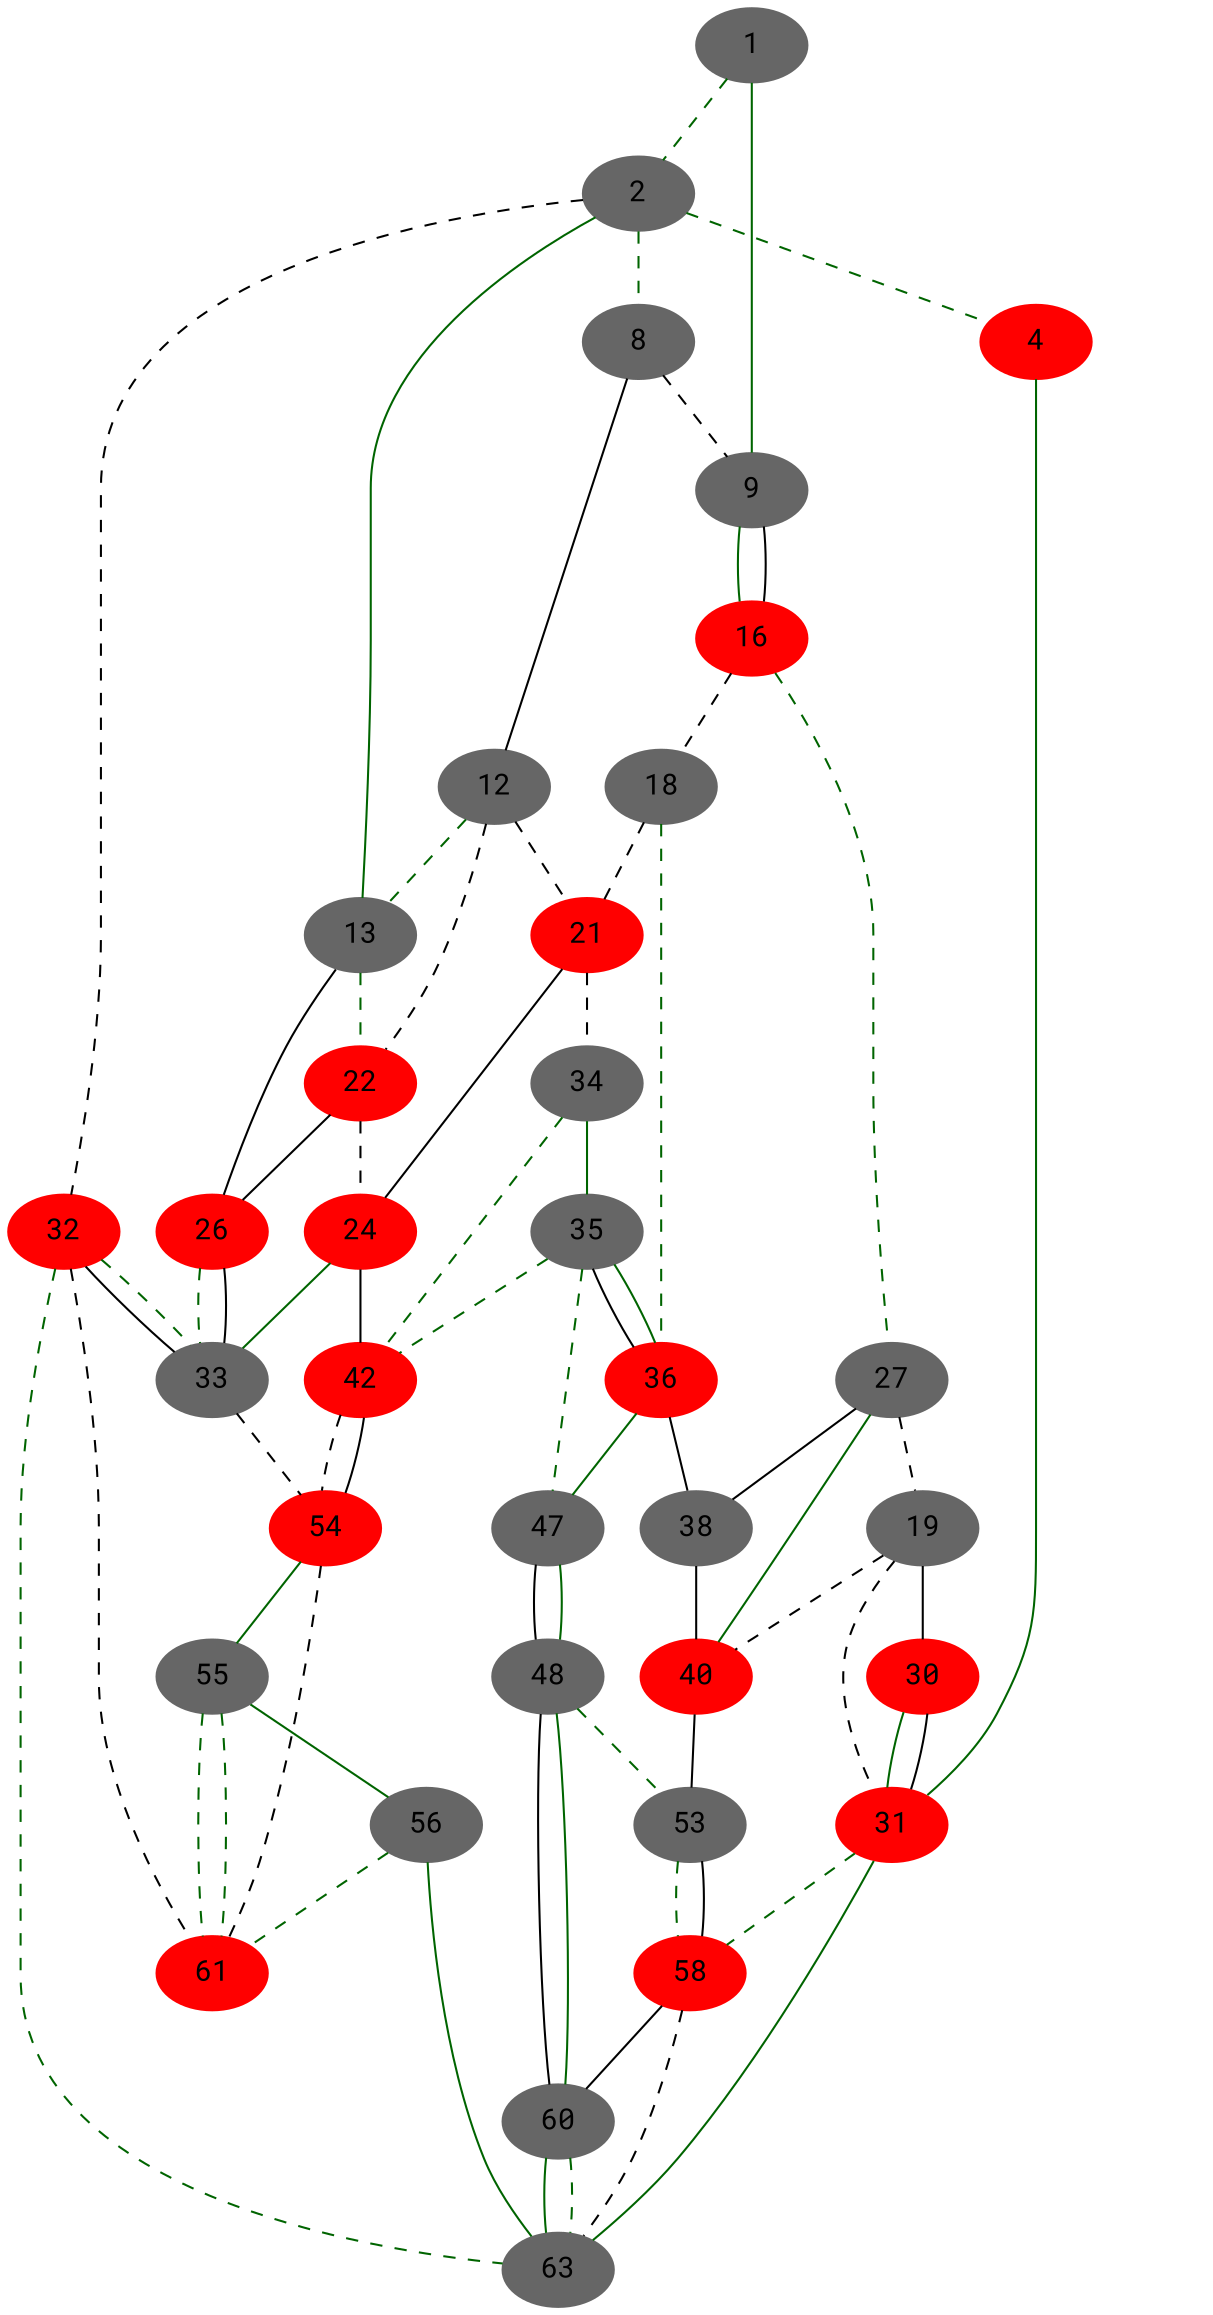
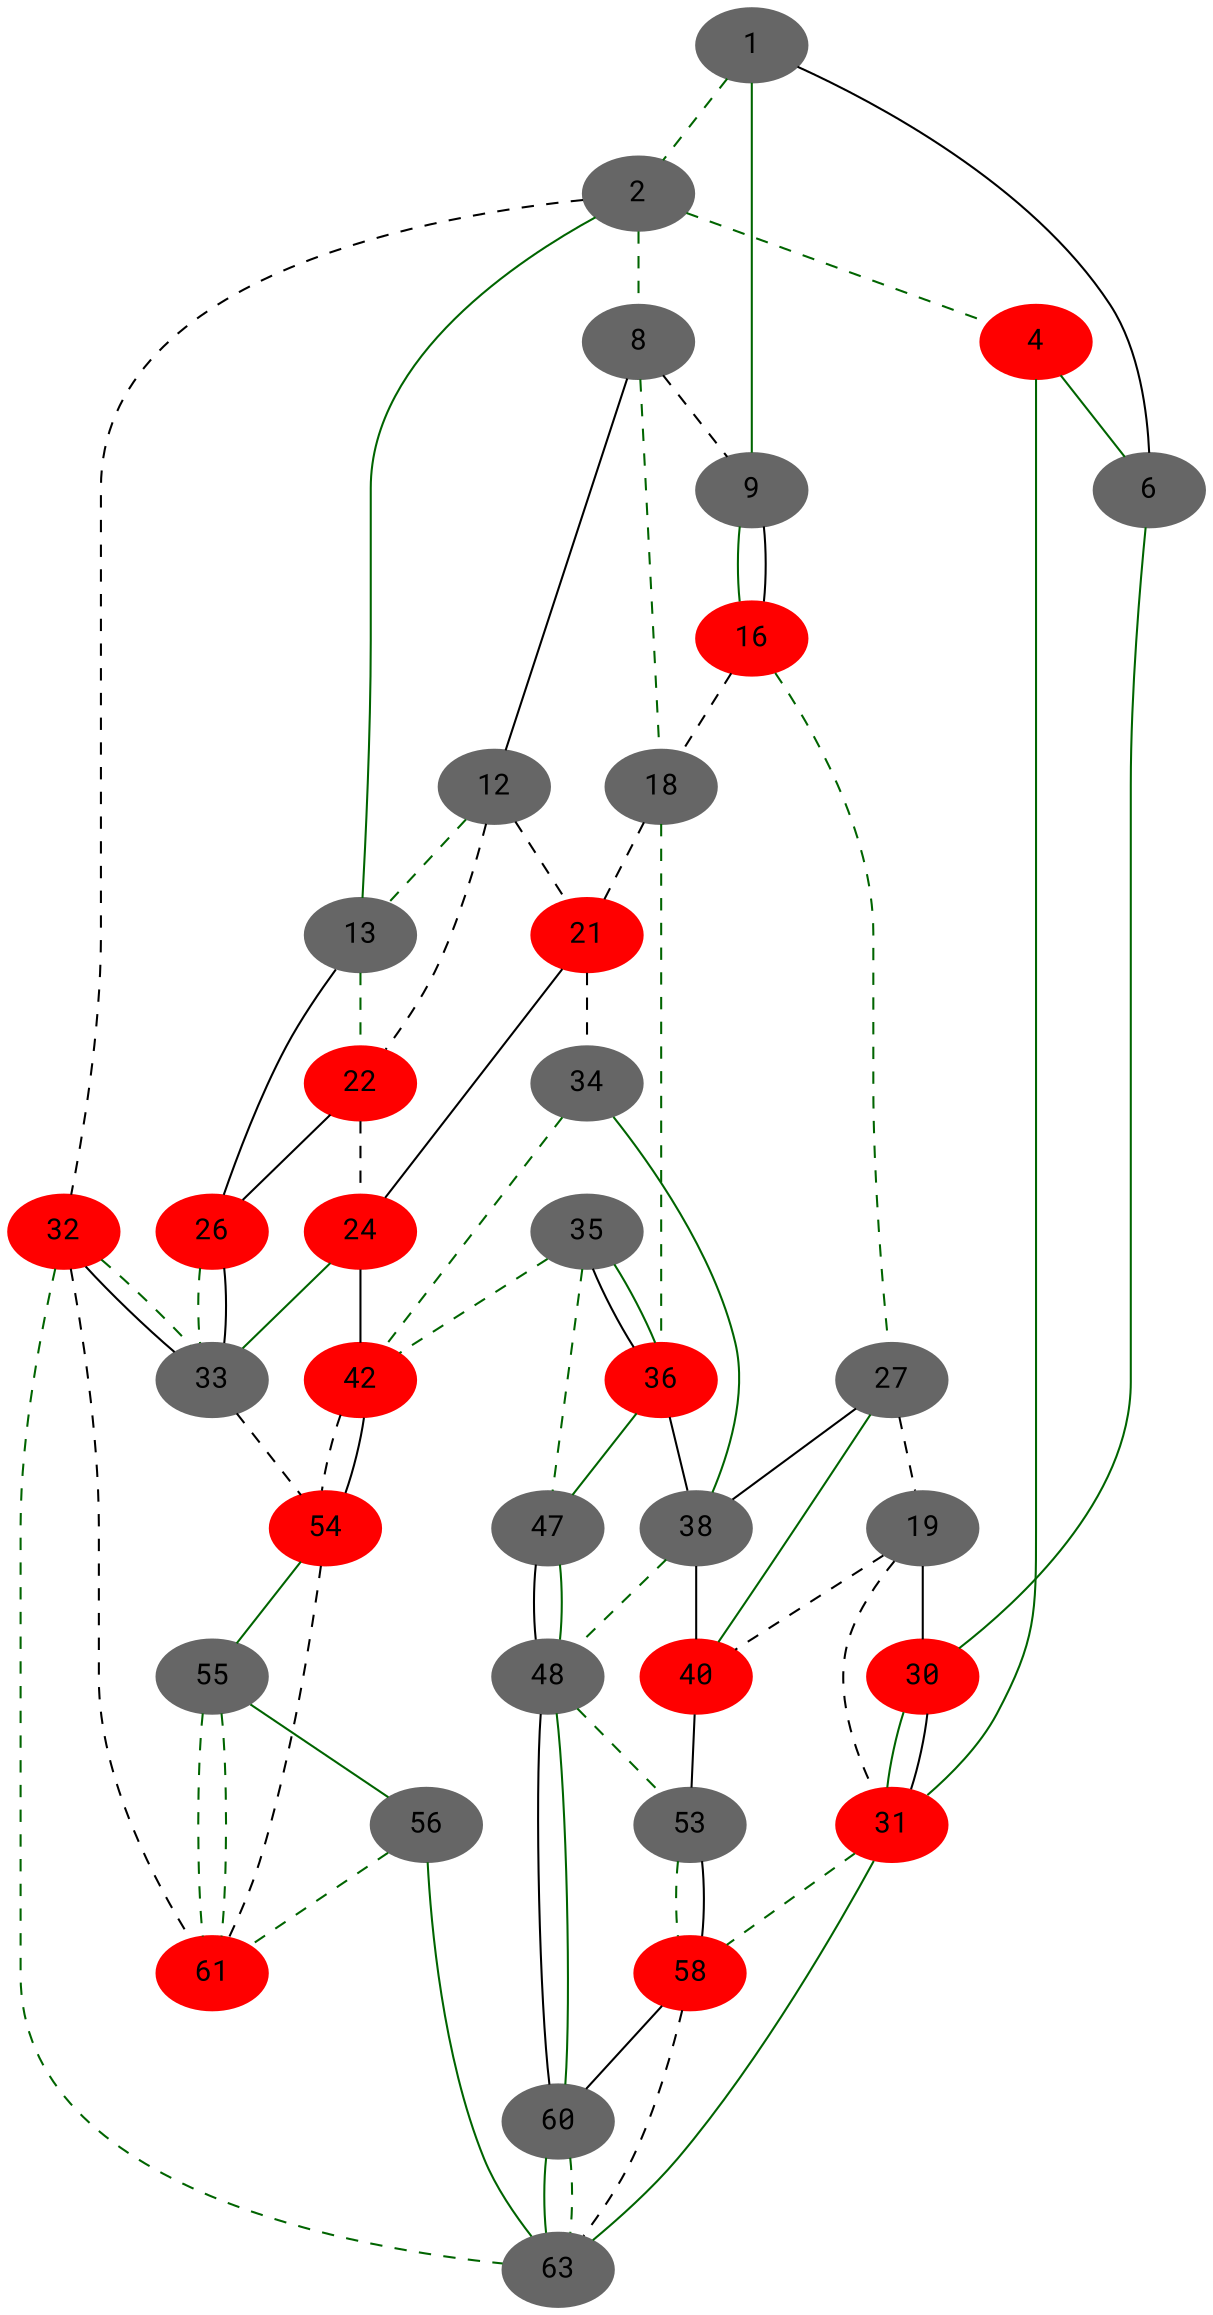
node "6": added
edge "8" -- "18": added
edge "34" -- "35": now "34" -- "38"
edge "38" -- "48": added
